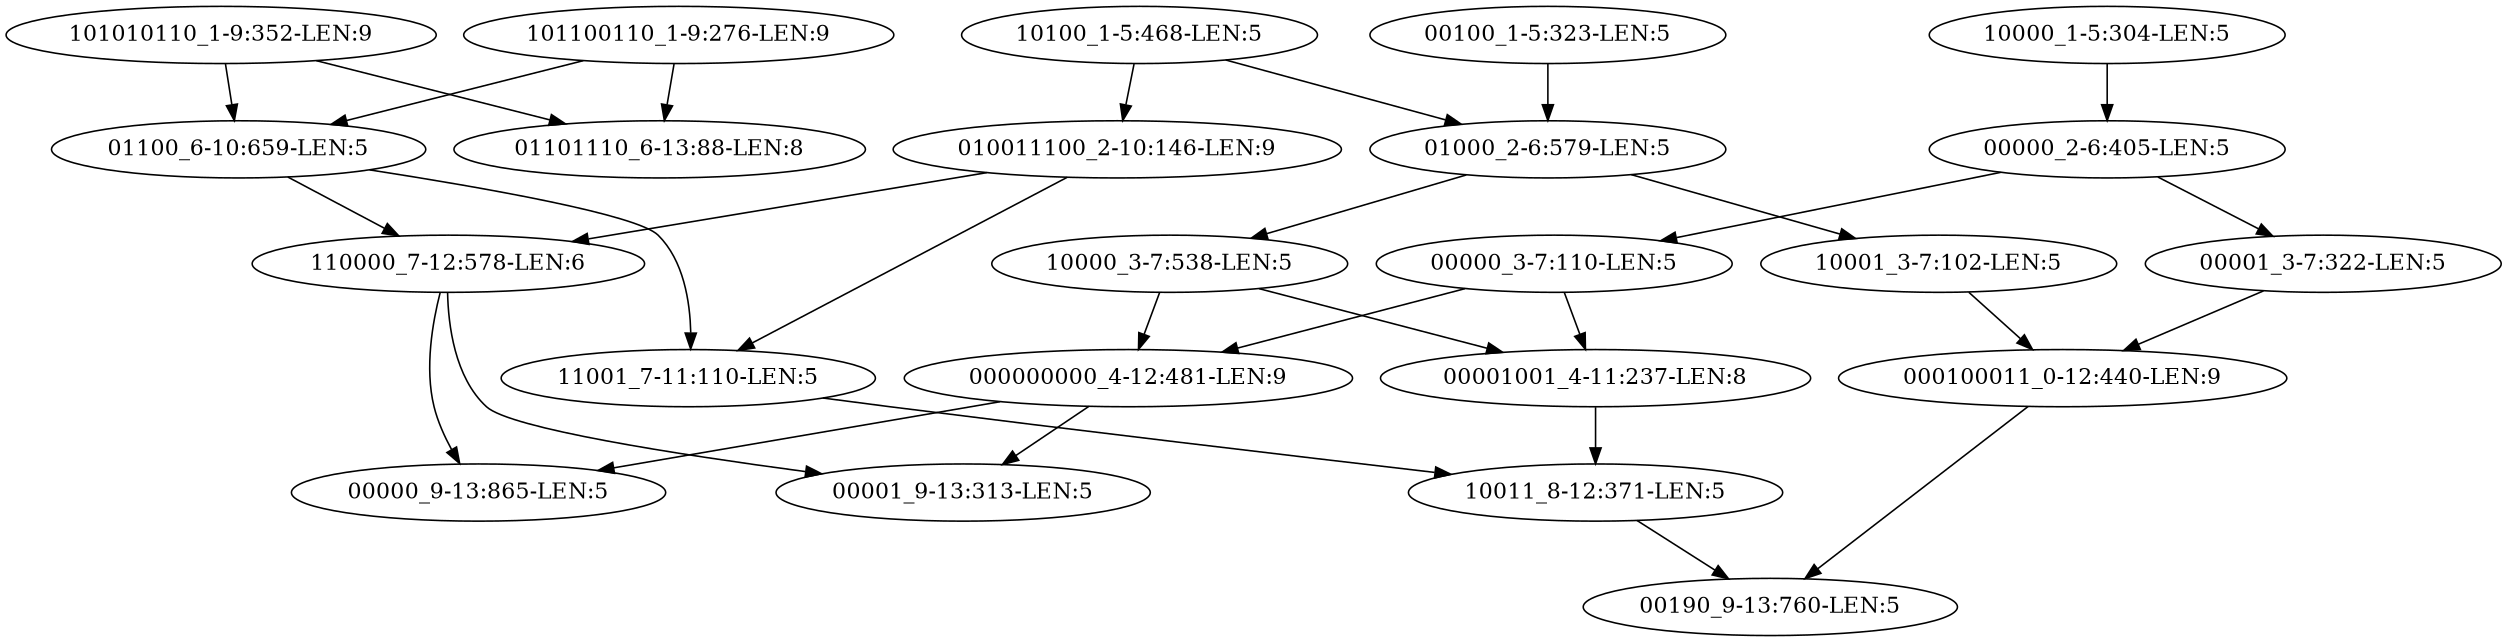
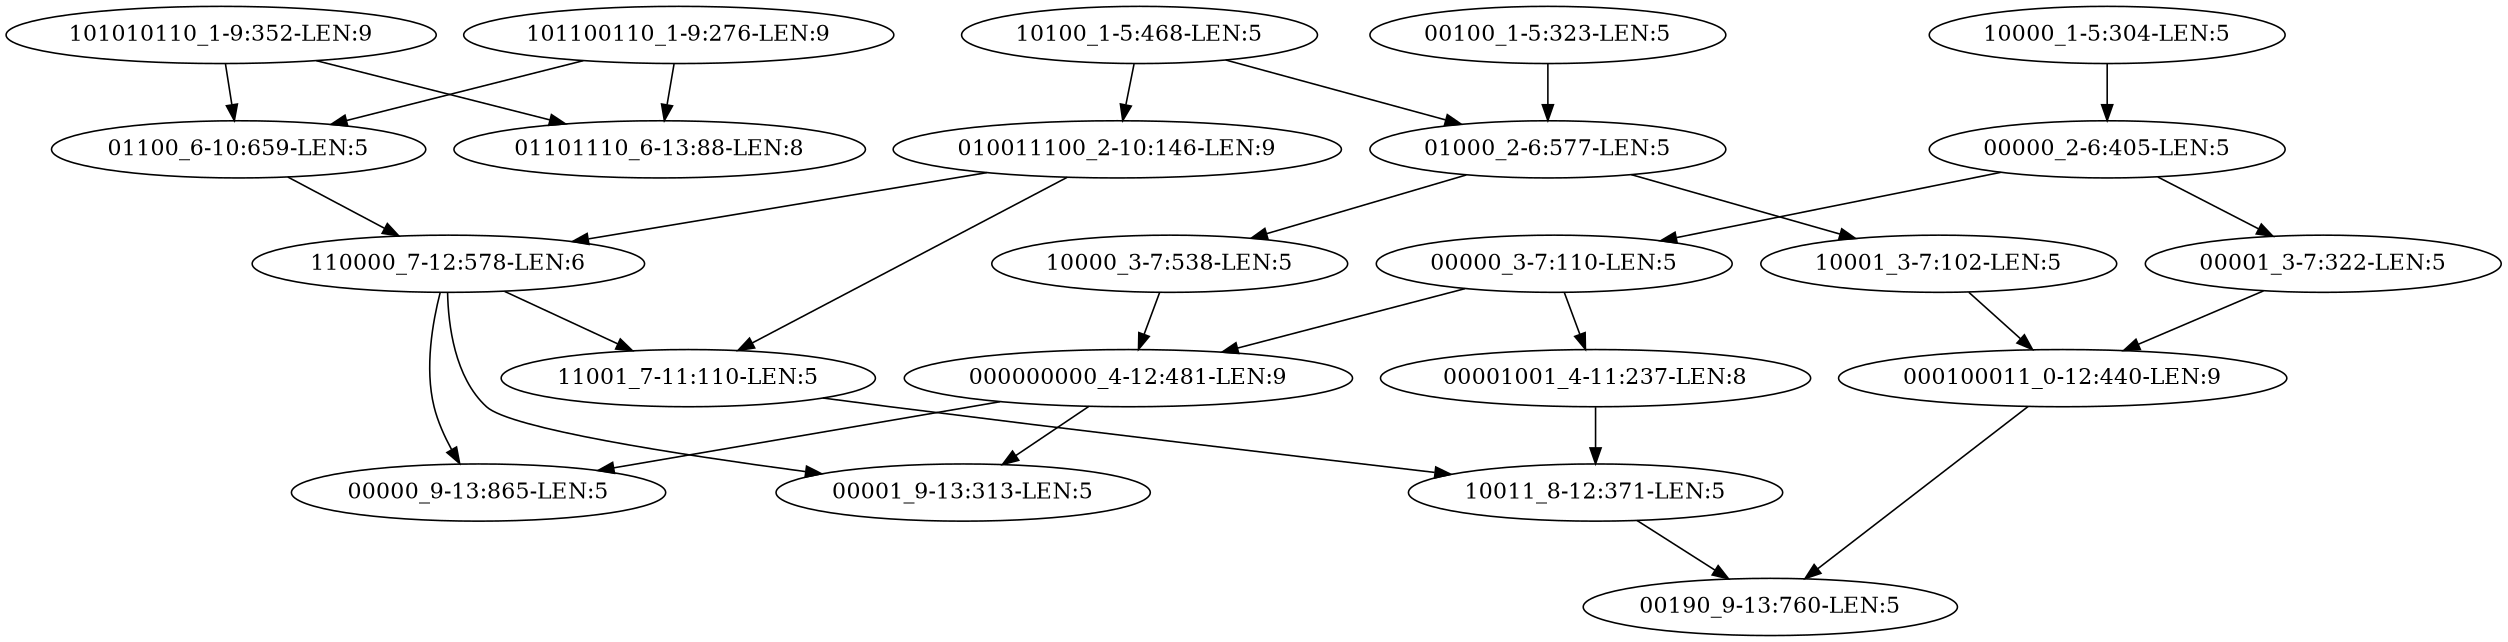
node "01000_2-6:579-LEN:5": label "01000_2-6:579-LEN:5" -> "01000_2-6:577-LEN:5"
edge "01100_6-10:659-LEN:5" -> "11001_7-11:110-LEN:5": now "110000_7-12:578-LEN:6" -> "11001_7-11:110-LEN:5"
edge "10000_3-7:538-LEN:5" -> "00001001_4-11:237-LEN:8": removed
